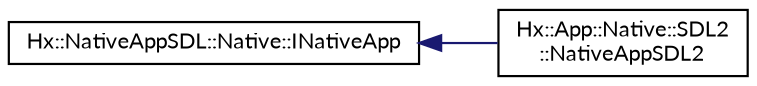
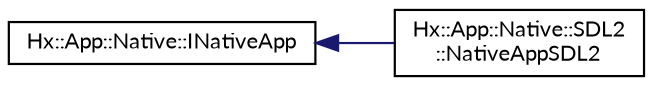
node "Hx::NativeAppSDL::Native::INativeApp": label "Hx::NativeAppSDL::Native::INativeApp" -> "Hx::App::Native::INativeApp"
